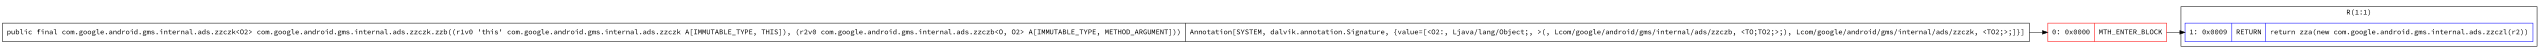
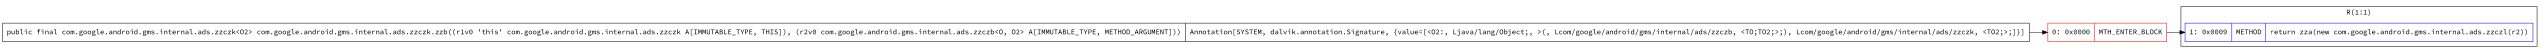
node "1: 0x0009": text "RETURN" -> "METHOD"
